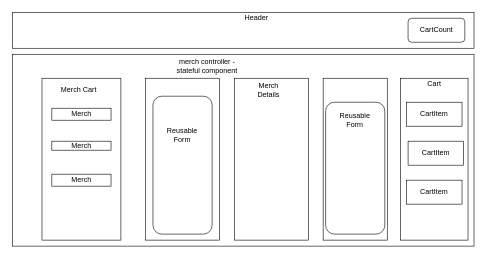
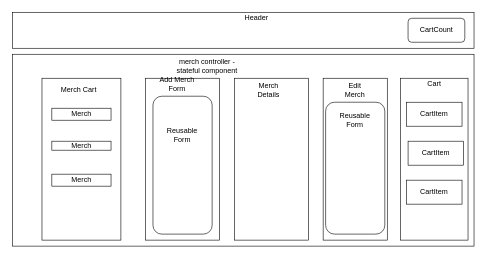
node "Add Merch Form": added
node "Edit Merch": added
